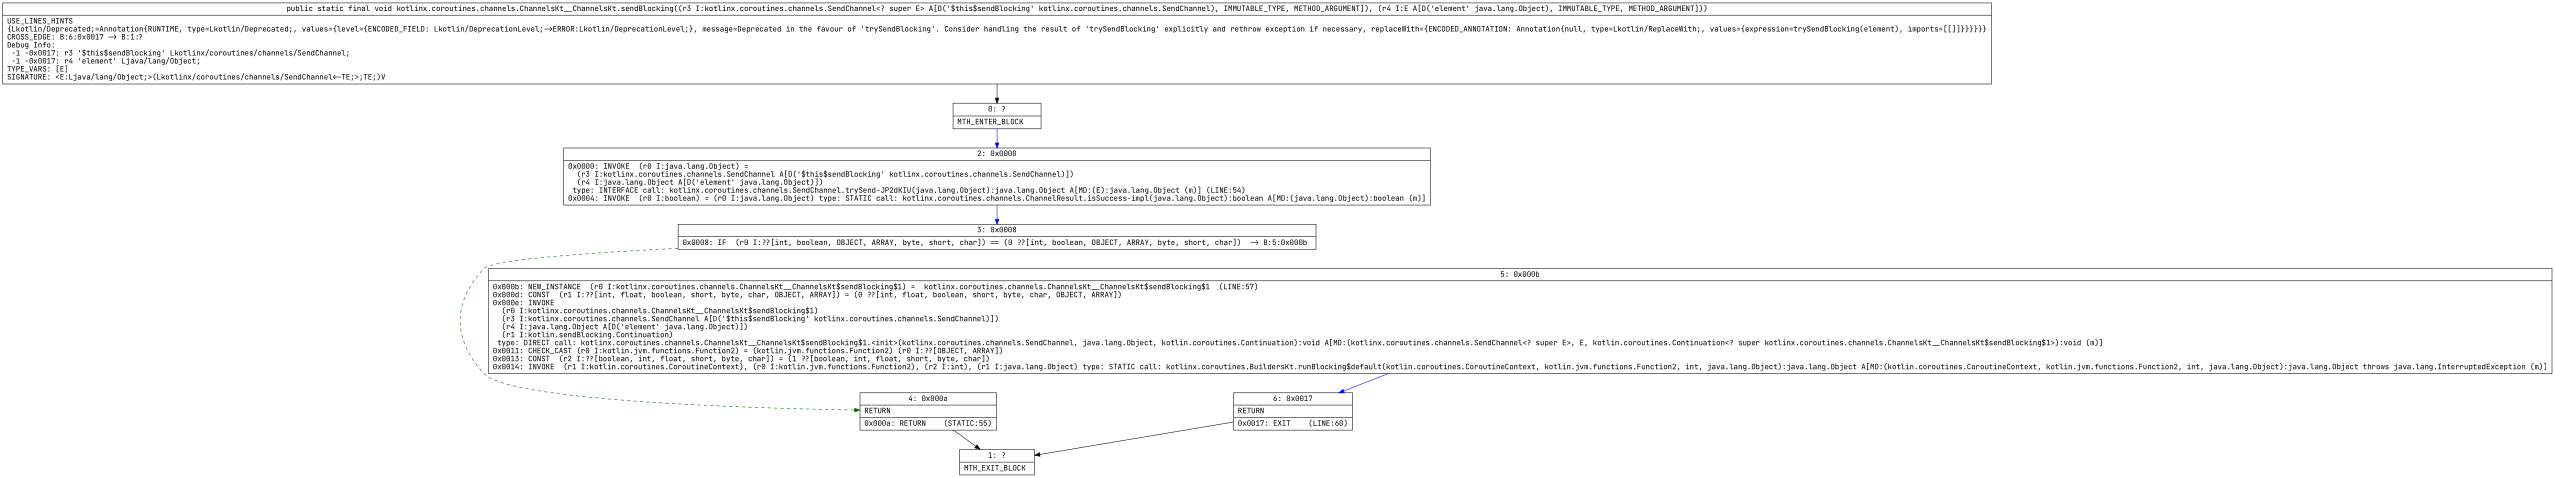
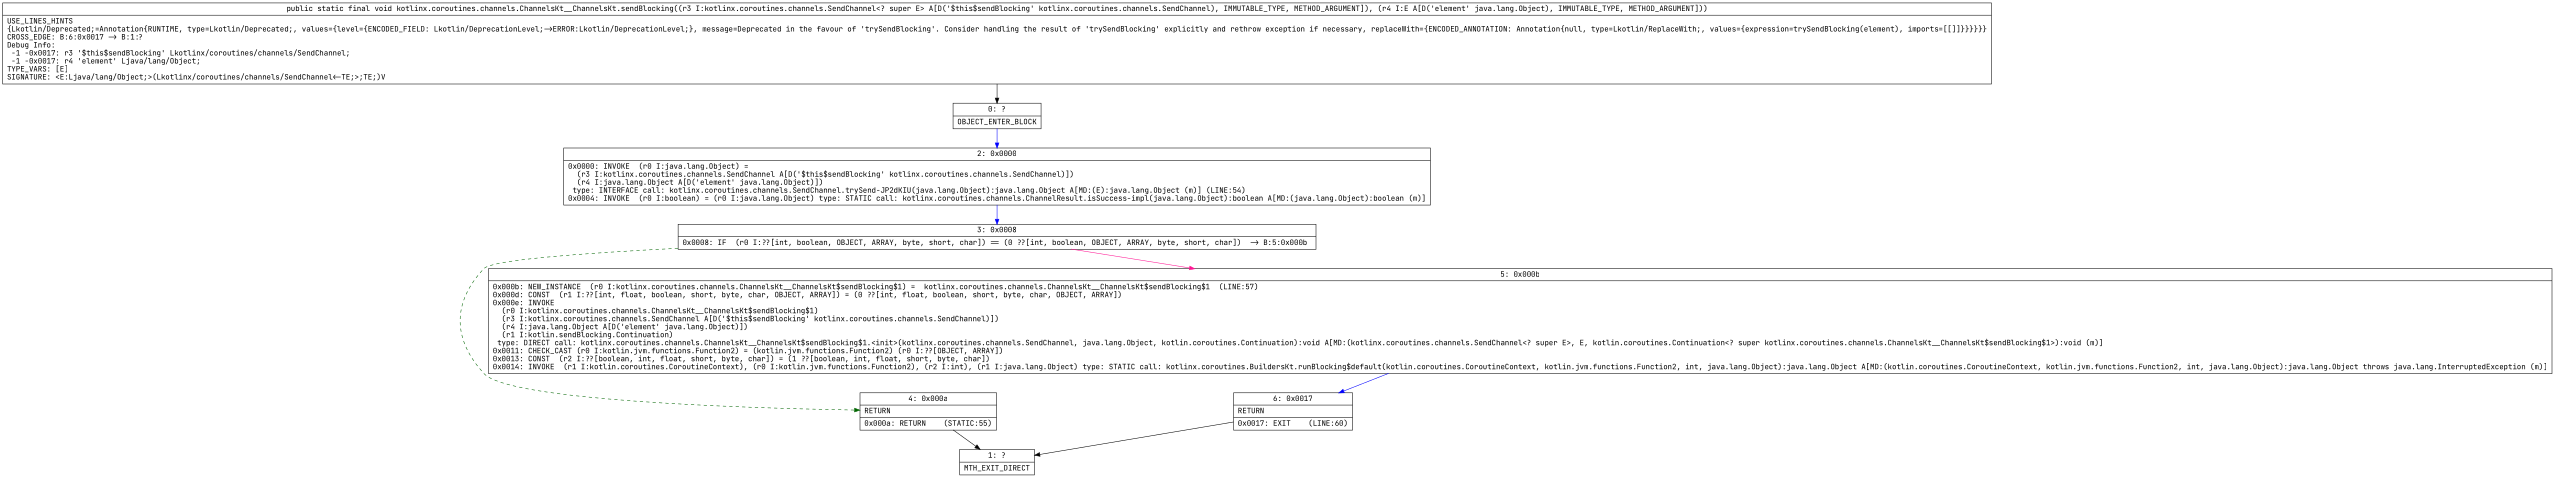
node "0: ?": text "MTH_ENTER_BLOCK" -> "OBJECT_ENTER_BLOCK"
edge "3: 0x0008" -> "5: 0x000b": added
node "1: ?": text "MTH_EXIT_BLOCK" -> "MTH_EXIT_DIRECT"
